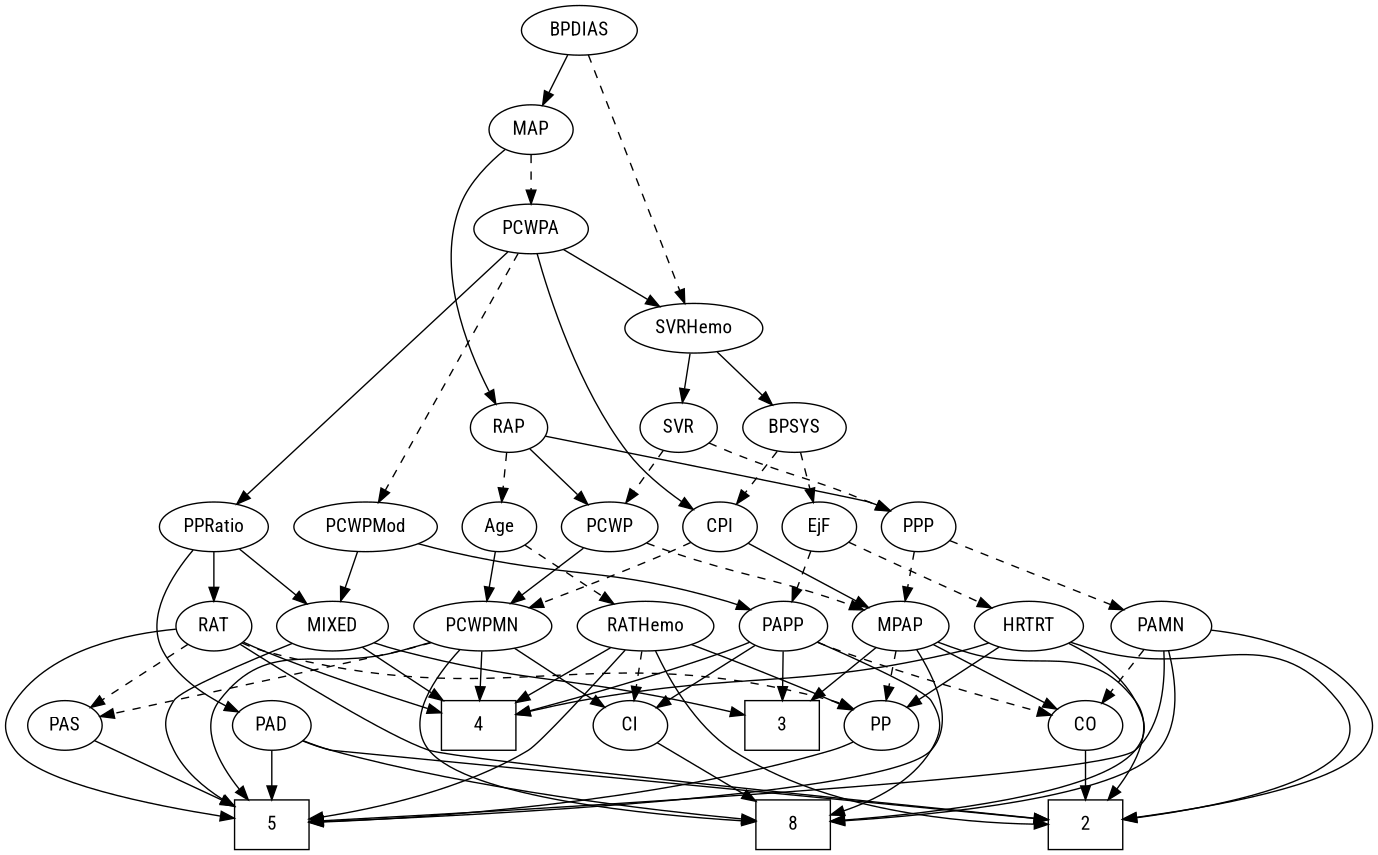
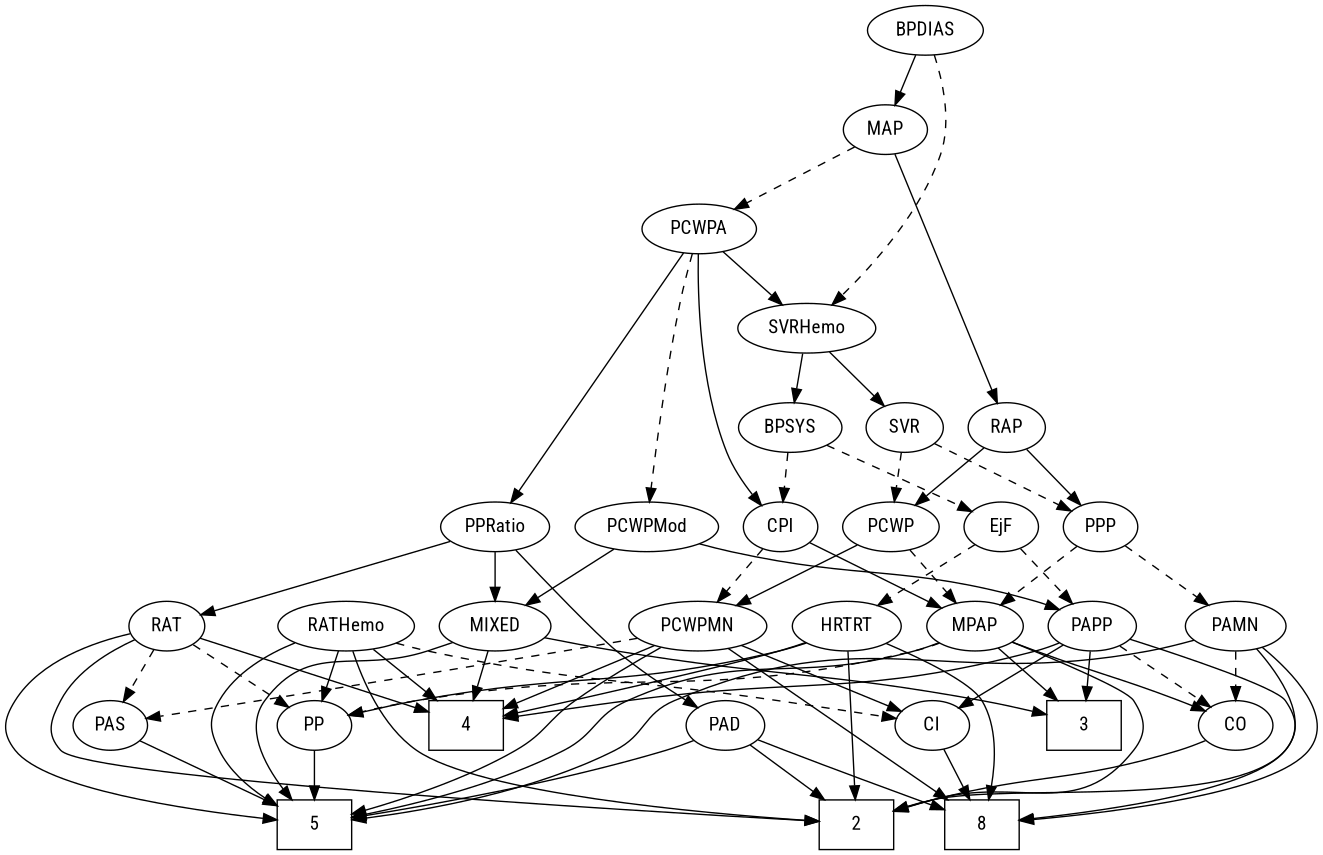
node "Age": removed
